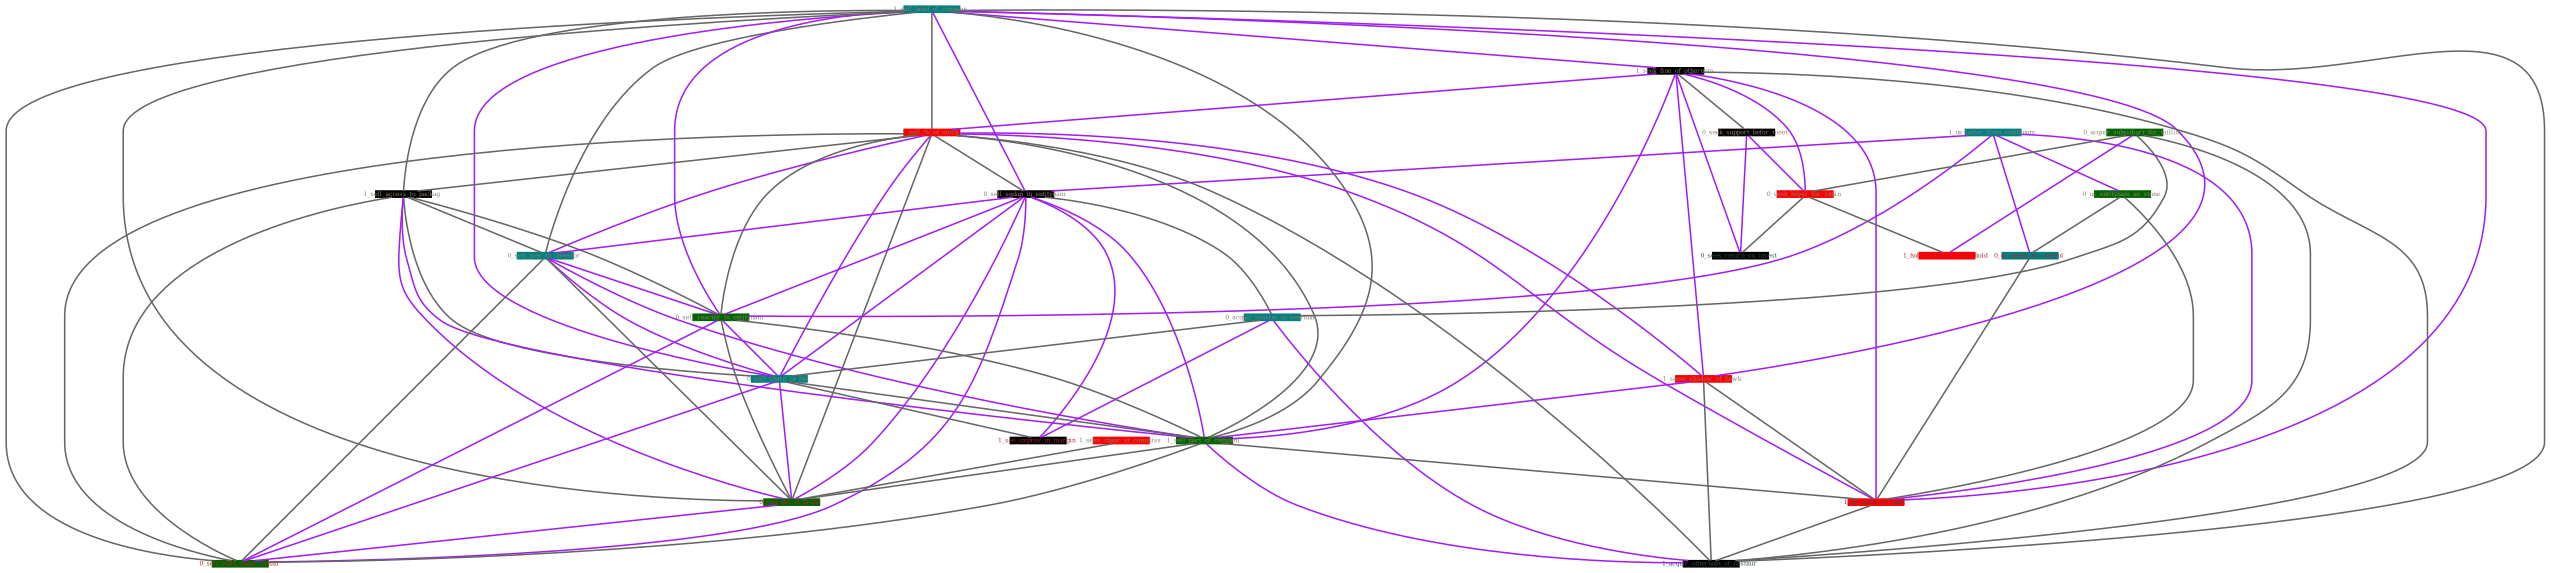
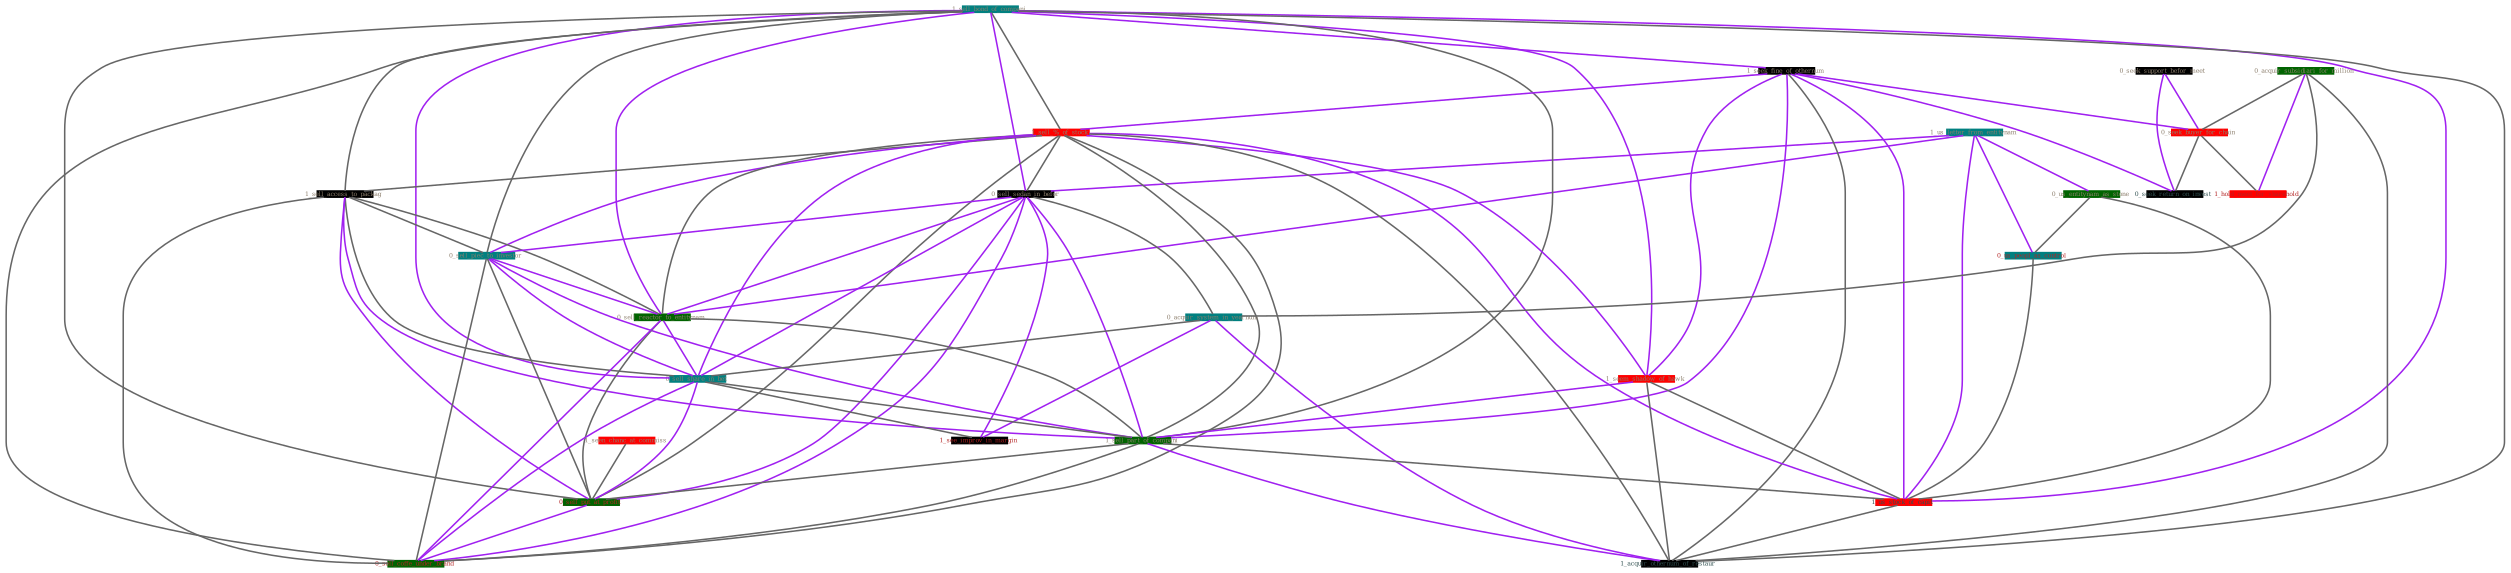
edge "1_seek_fine_of_othernum" -- "0_seek_support_befor_meet": removed
node "0_sell_sedan_in_entitynam": label "0_sell_sedan_in_entitynam" -> "0_sell_sedan_in_befor"
